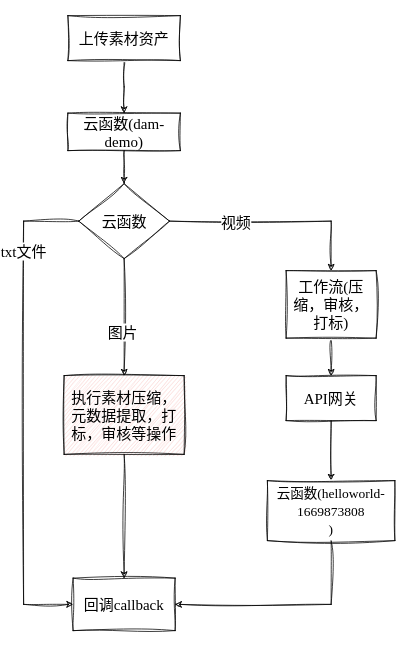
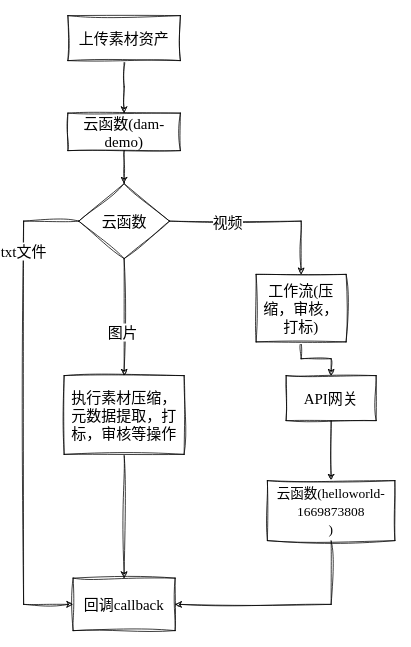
node "工作流(压缩，审核，打标)": moved (331, 304) -> (301, 308)
node "执行素材压缩，元数据提取，打标，审核等操作": fillcolor #f8cecc -> #ffffff
